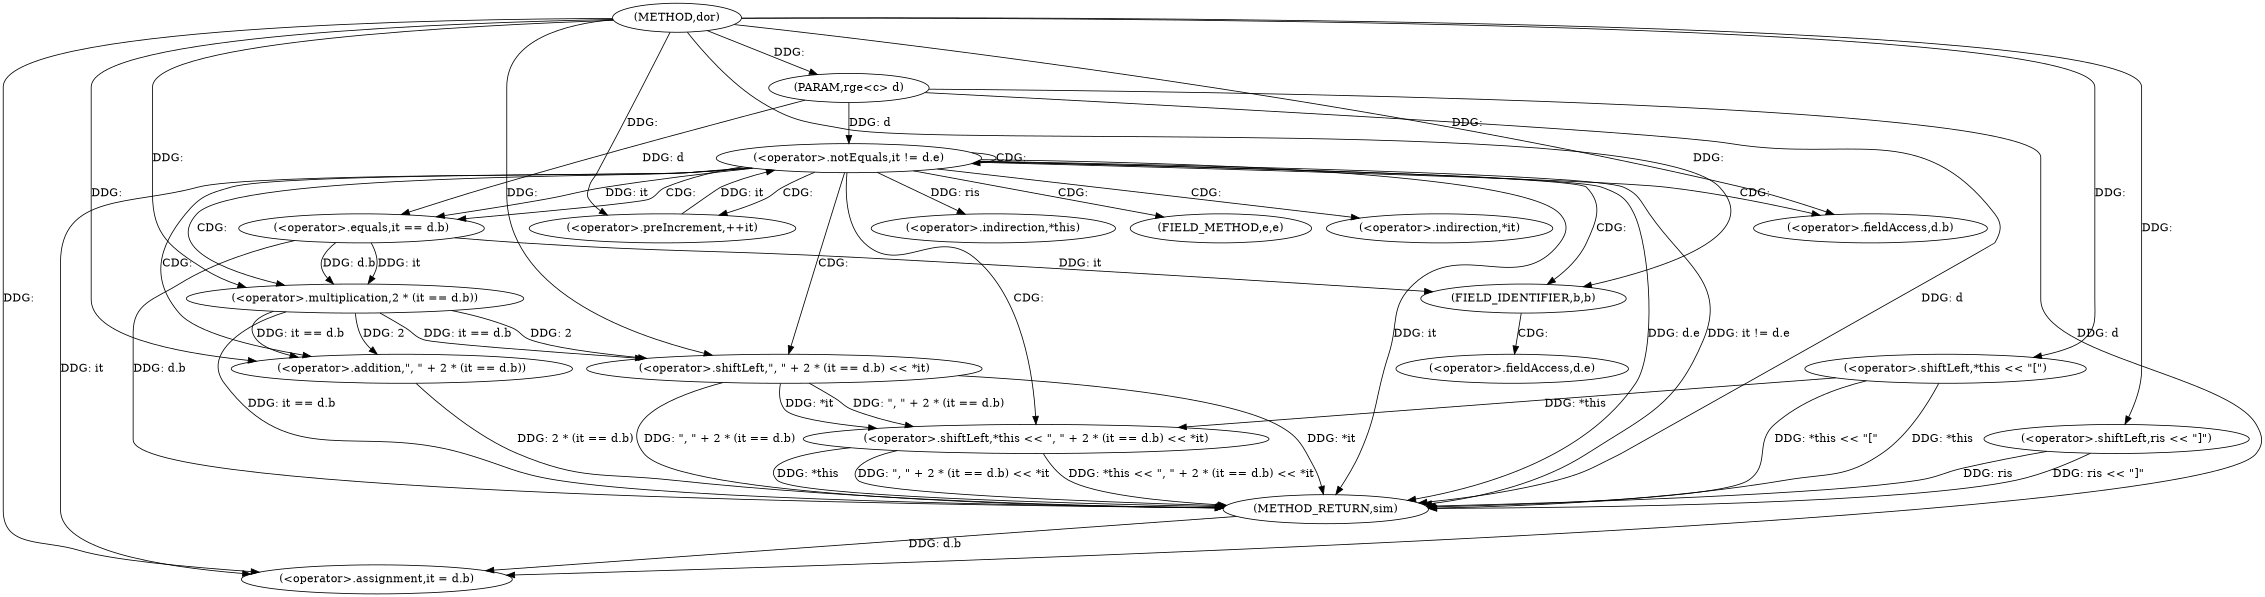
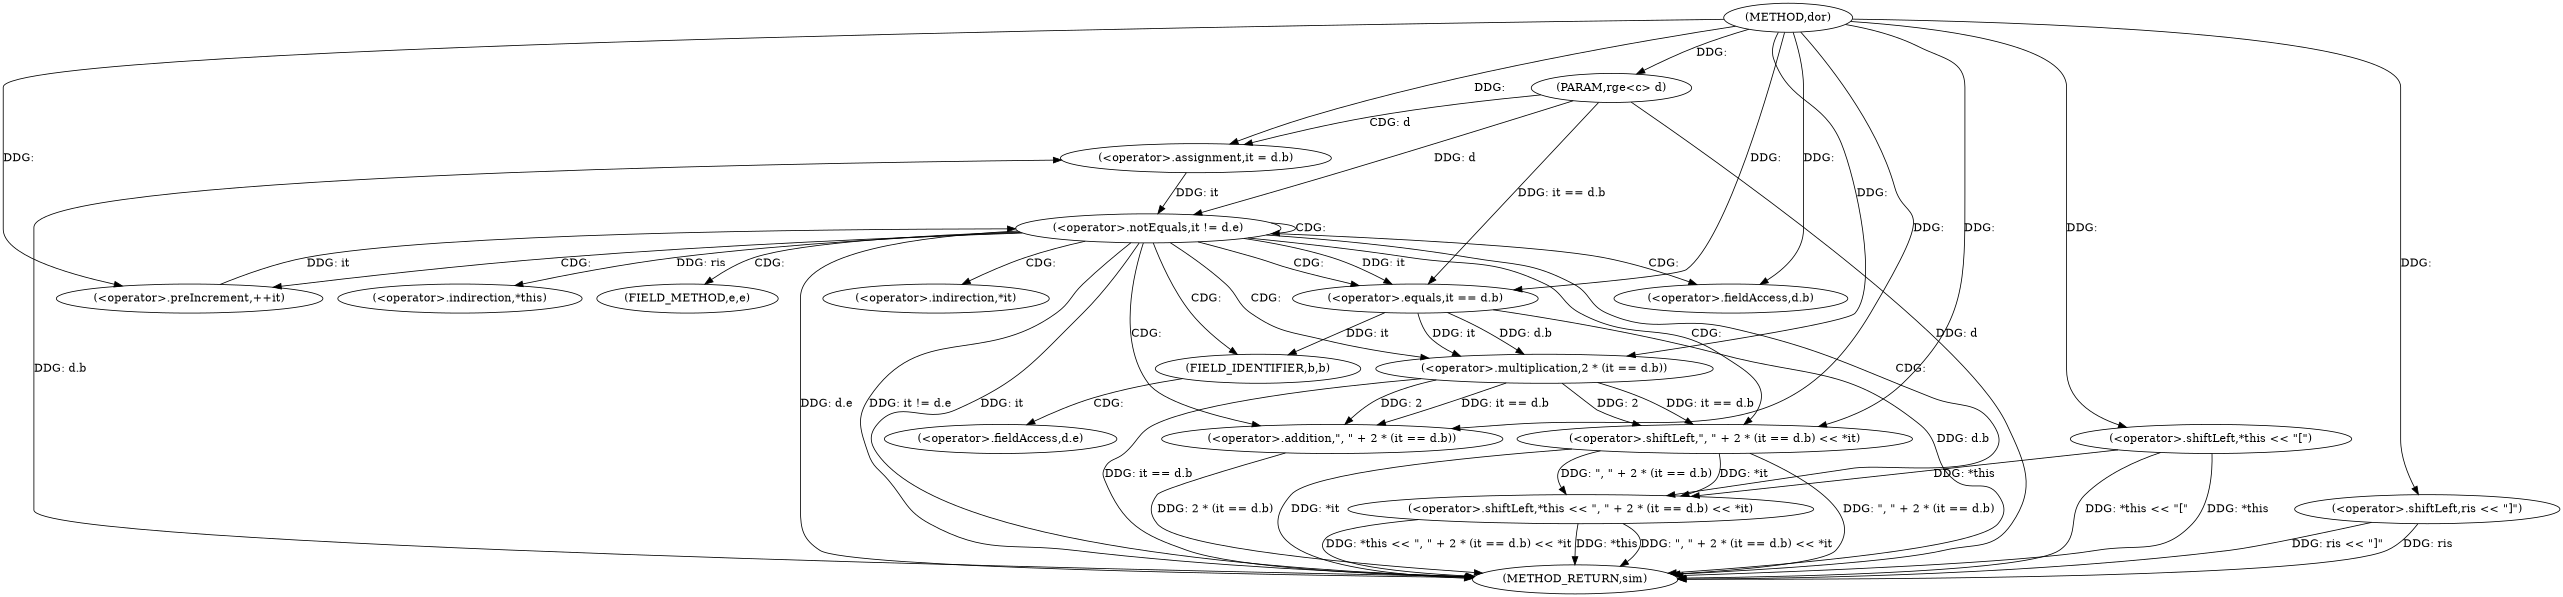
edge "(METHOD,dor)" -> "(FIELD_IDENTIFIER,b,b)": now "(METHOD,dor)" -> "(<operator>.equals,it == d.b)"
edge "(PARAM,rge<c> d)" -> "(<operator>.equals,it == d.b)": label "DDG: d" -> "DDG: it == d.b"
edge "(<operator>.notEquals,it != d.e)" -> "(<operator>.assignment,it = d.b)": reversed
edge "(PARAM,rge<c> d)" -> "(<operator>.assignment,it = d.b)": label "DDG: d" -> "CDG: d"
